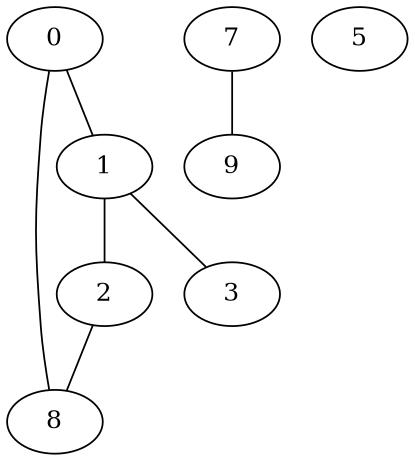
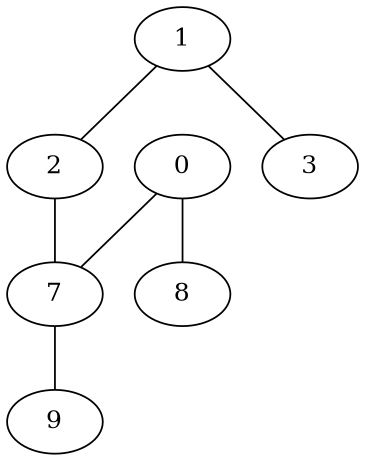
node "5": removed
edge "0" -- "1": now "0" -- "7"
edge "2" -- "8": now "2" -- "7"
